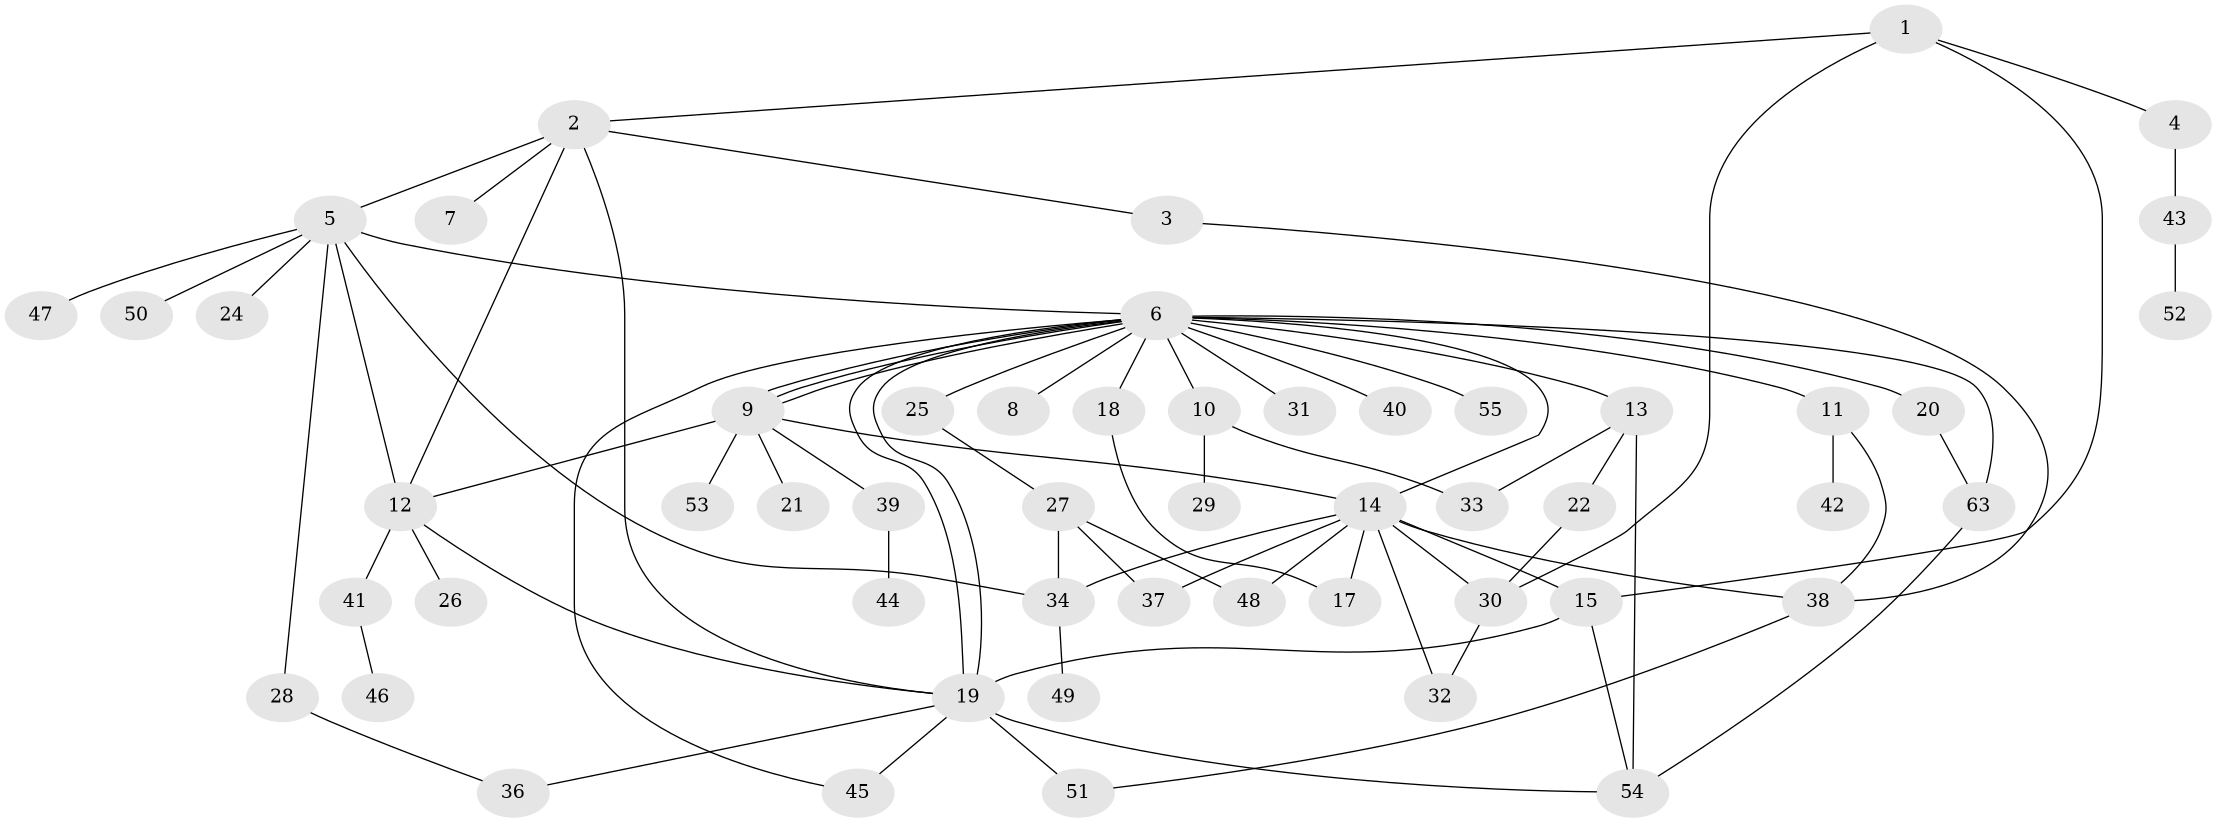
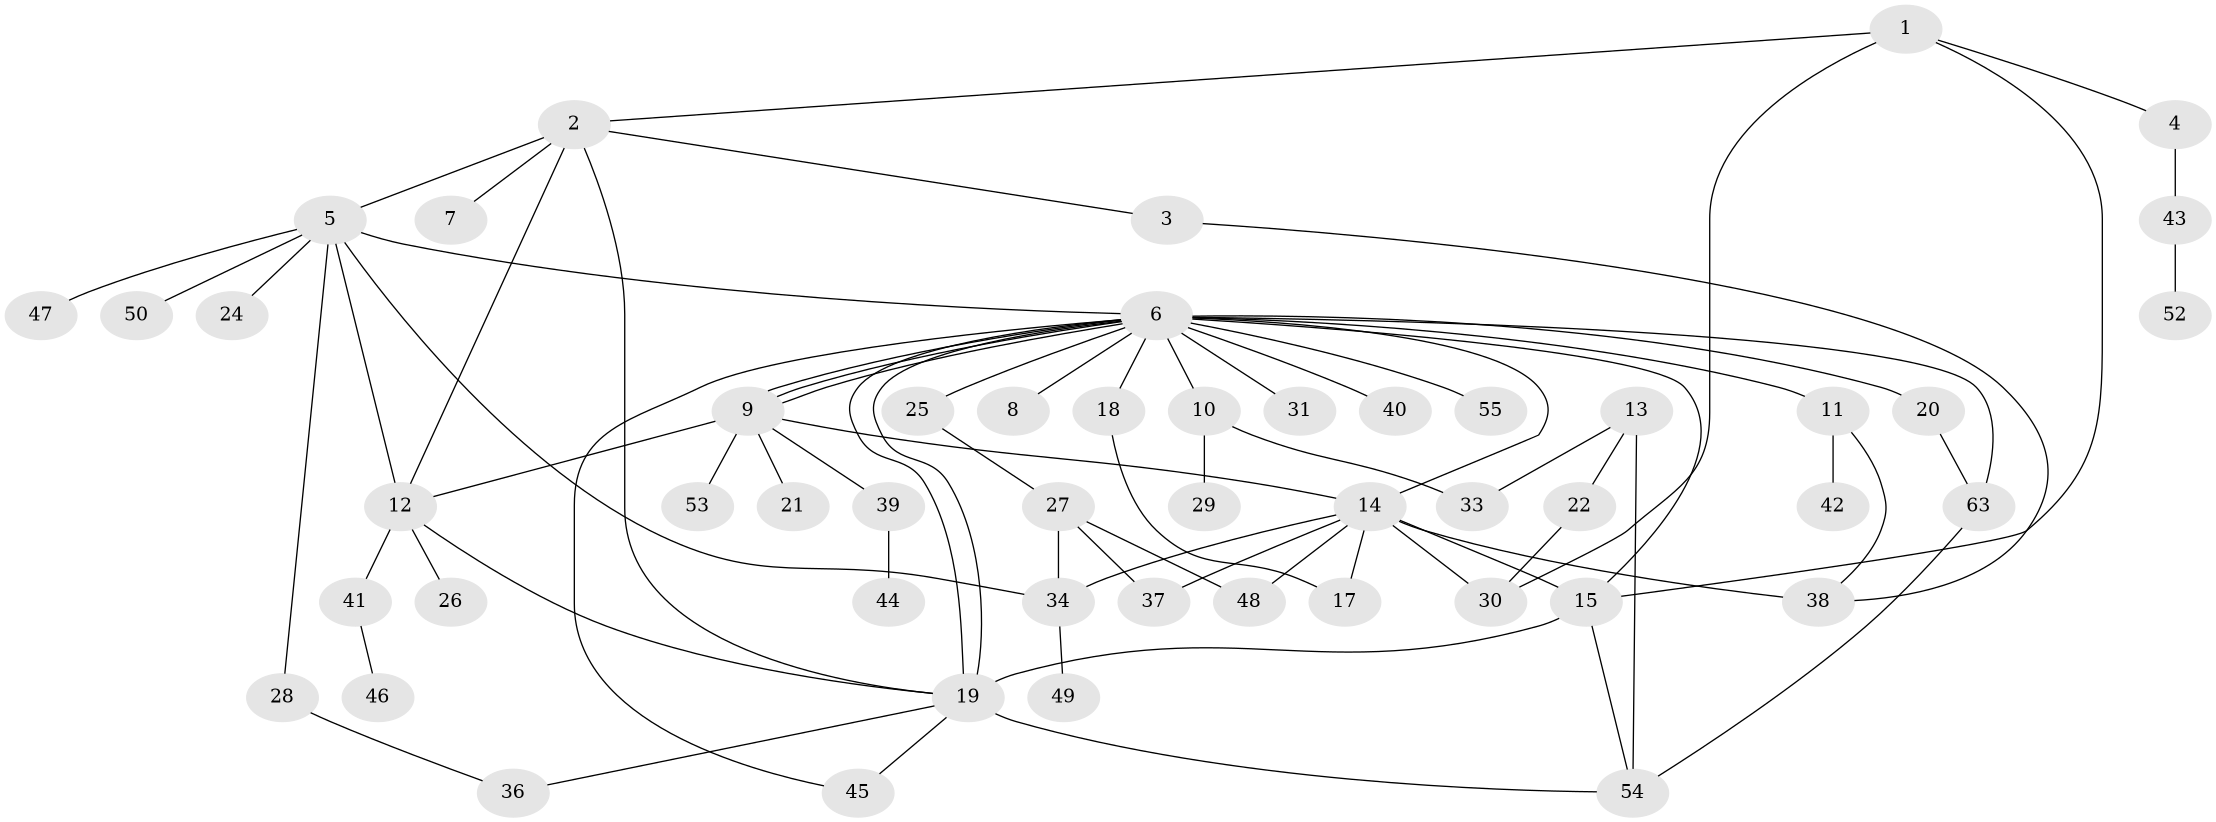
edge "6" -- "13": now "6" -- "15"
node "32": removed
node "51": removed
